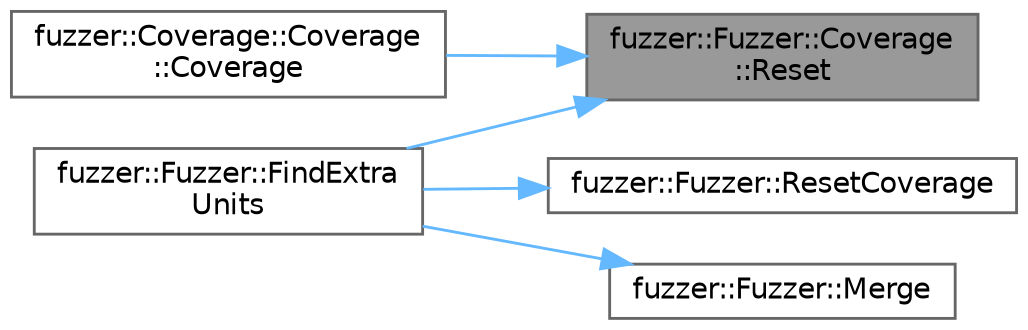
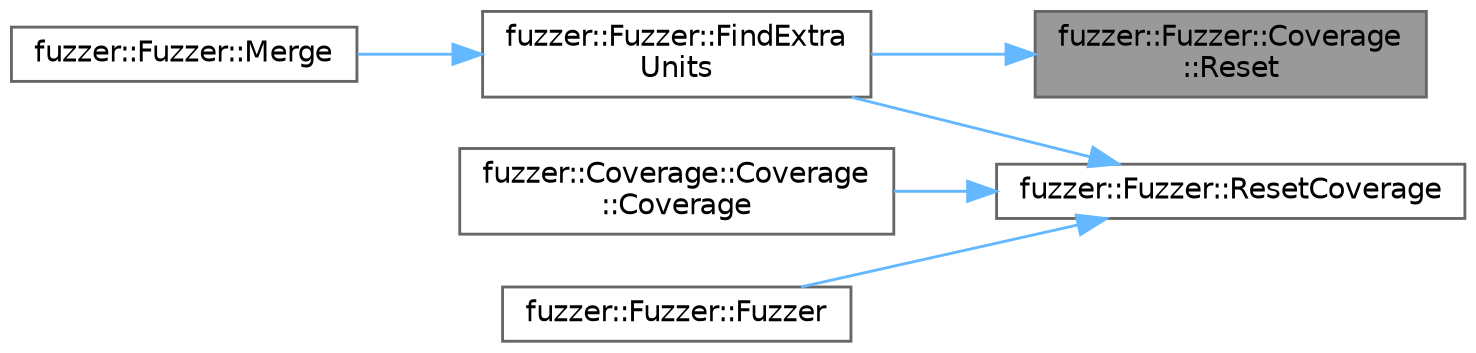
edge "fuzzer::Coverage::Coverage ::Coverage" -> "fuzzer::Fuzzer::Coverage ::Reset": now "fuzzer::Coverage::Coverage ::Coverage" -> "fuzzer::Fuzzer::ResetCoverage"
edge "fuzzer::Fuzzer::FindExtra Units" -> "fuzzer::Fuzzer::Merge": reversed
node "fuzzer::Fuzzer::Fuzzer": added
